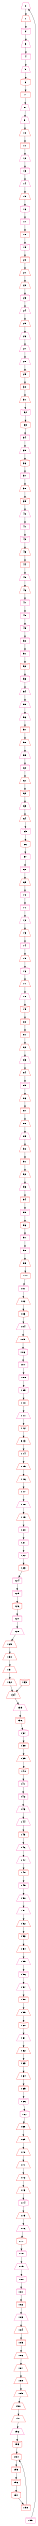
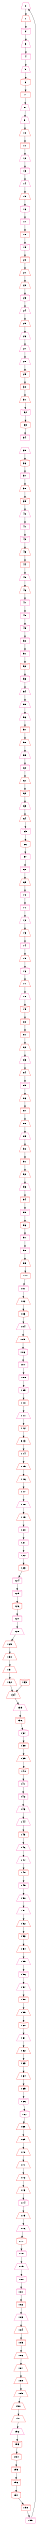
edge "34" -> "35": removed
edge "198" -> "194": now "198" -> "199"
